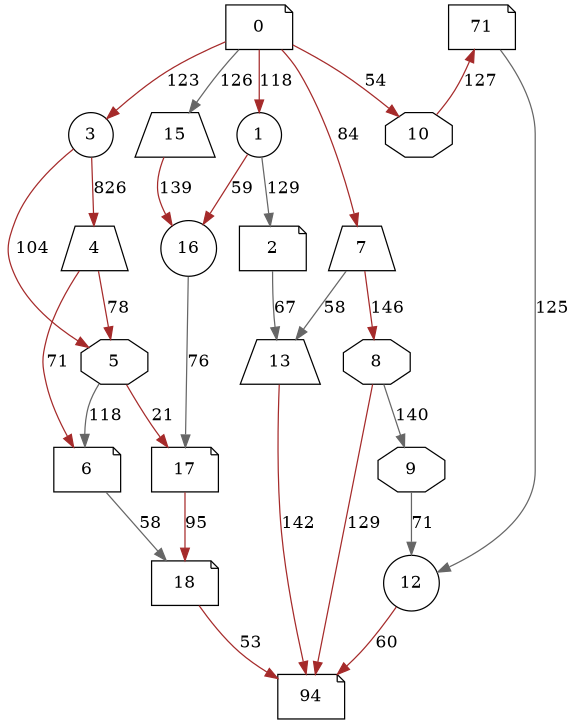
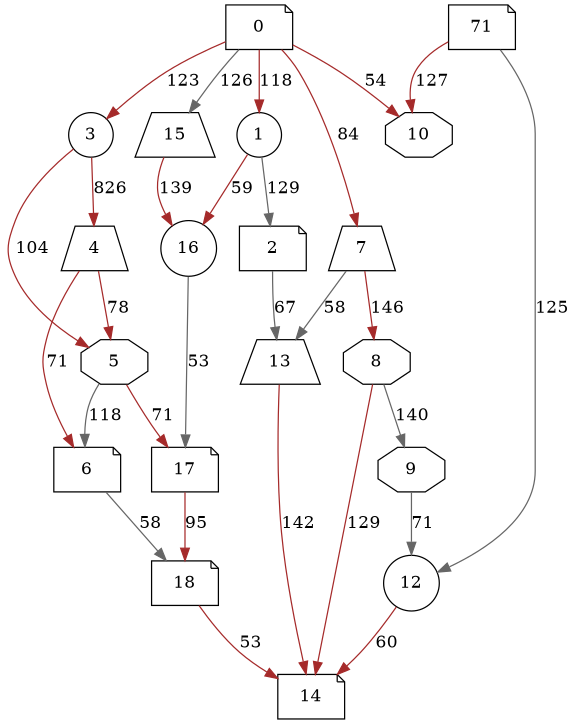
edge "10" -> "71": reversed
edge "16" -> "17": label "76" -> "53"
edge "5" -> "17": label "21" -> "71"
node "94": label "94" -> "14"
